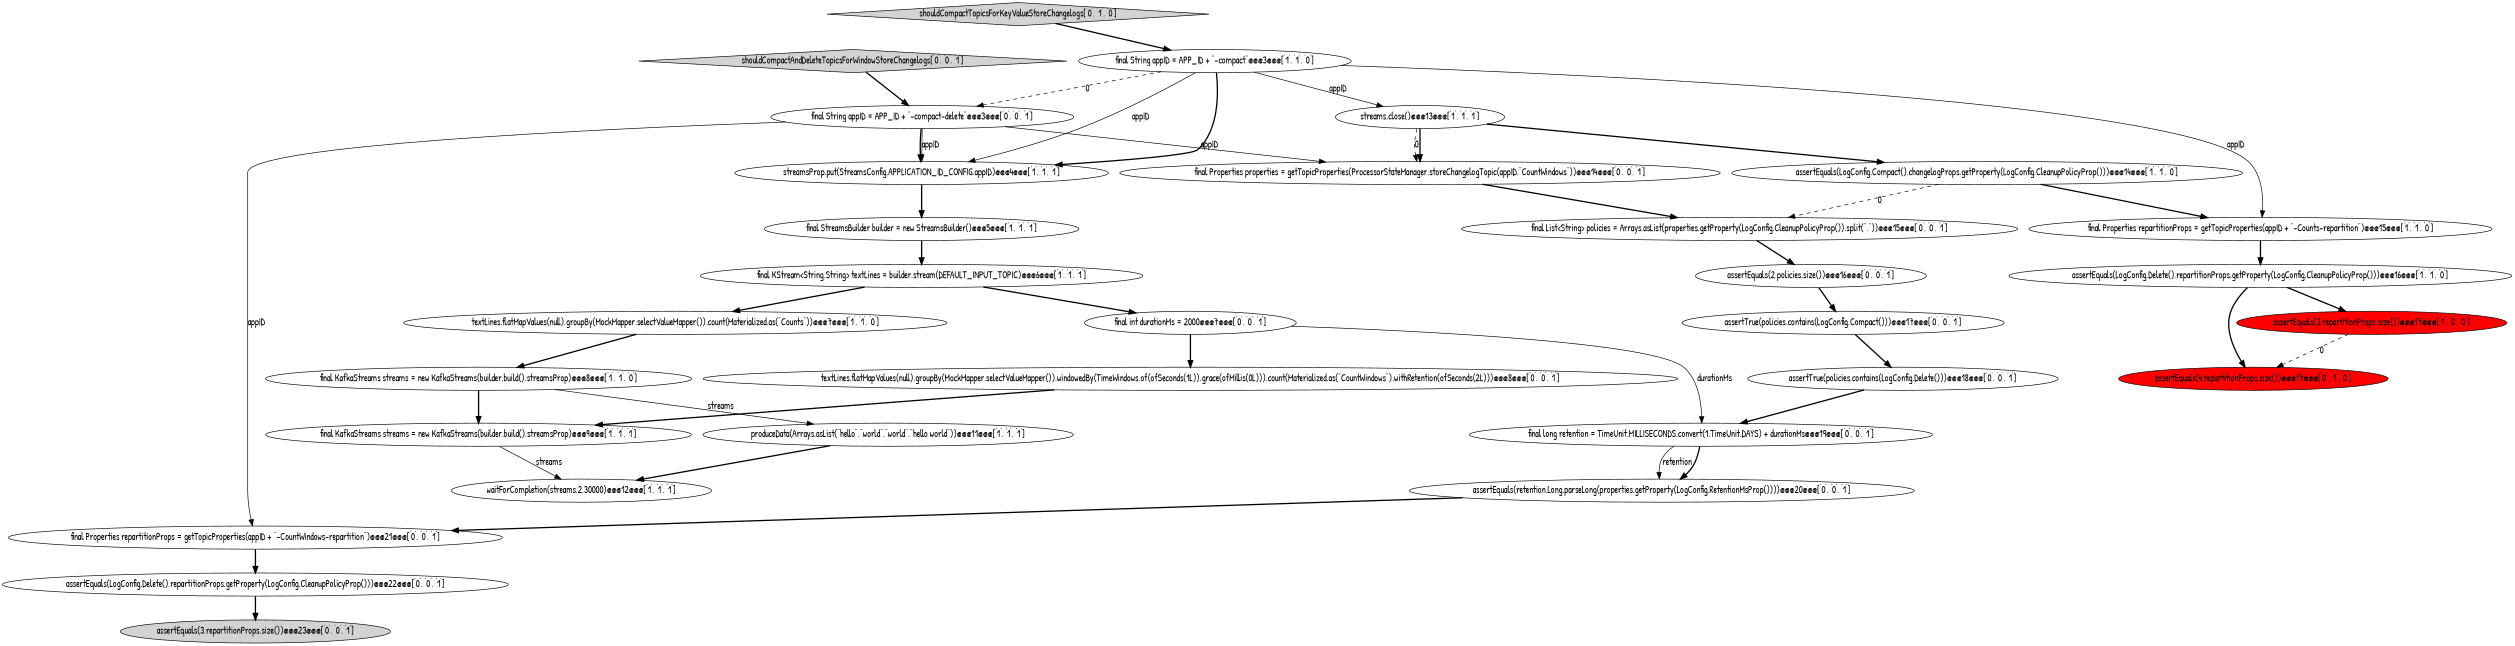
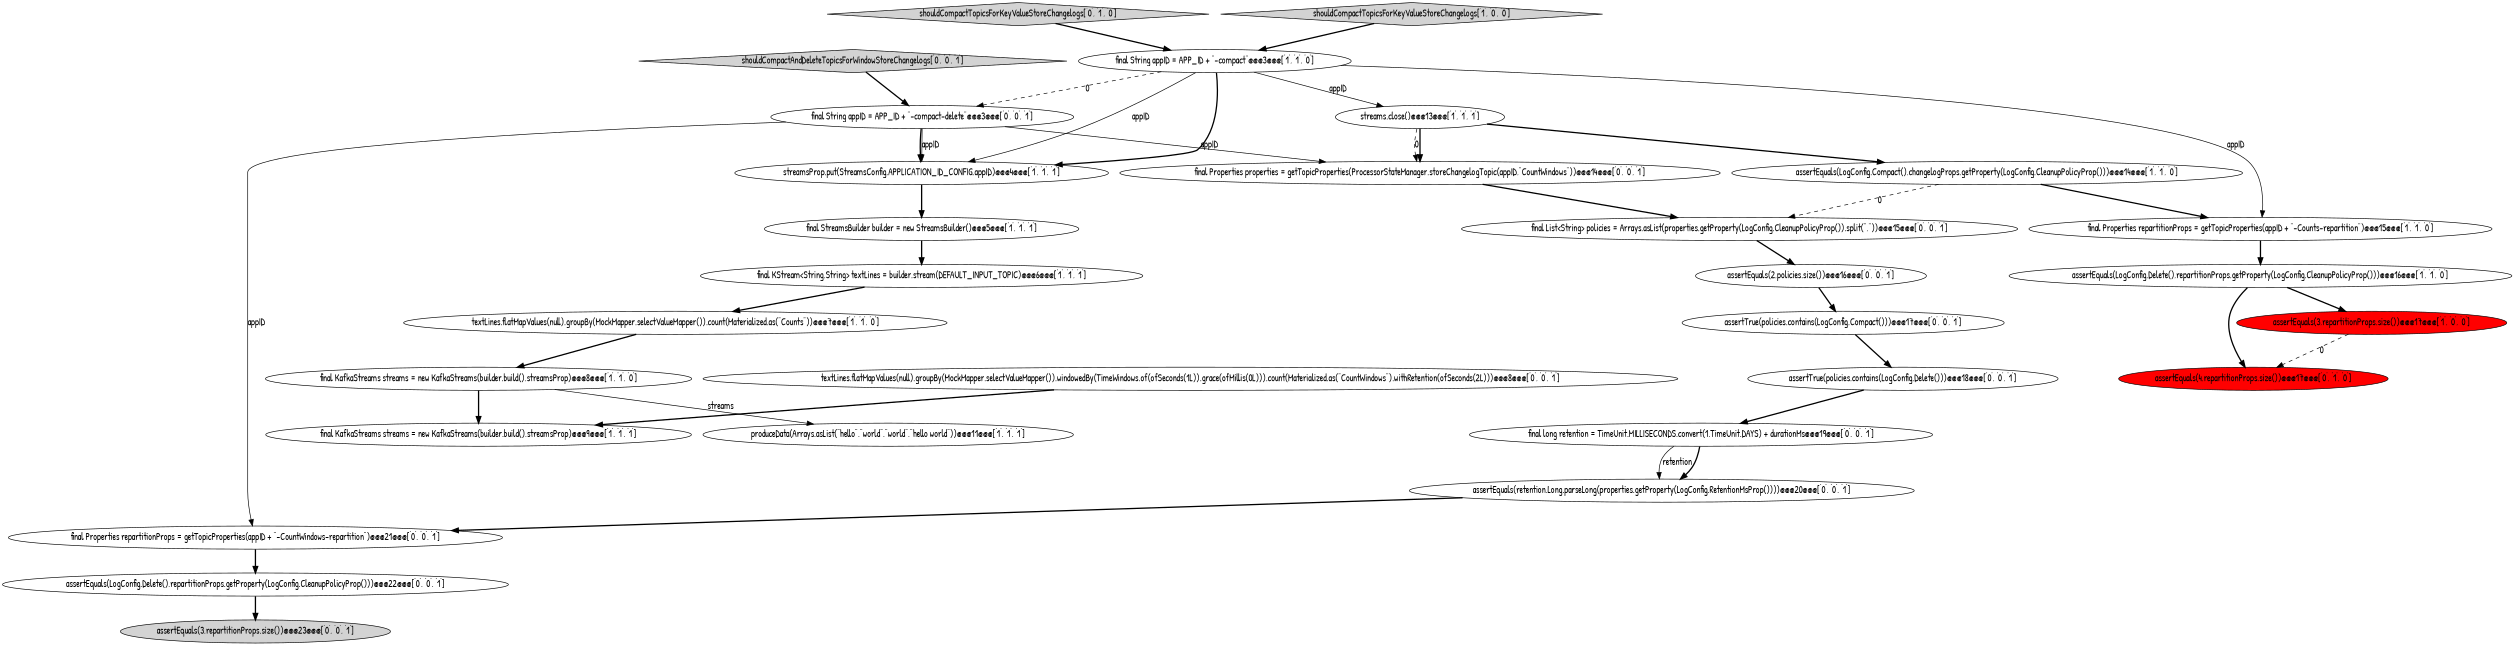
node "shouldCompactTopicsForKeyValueStoreChangelogs['1', '0', '0']": added
node "final int durationMs = 2000@@@7@@@['0', '0', '1']": removed
node "waitForCompletion(streams,2,30000)@@@12@@@['1', '1', '1']": removed
